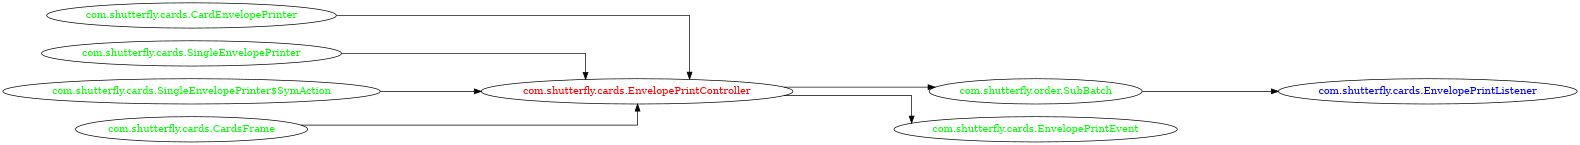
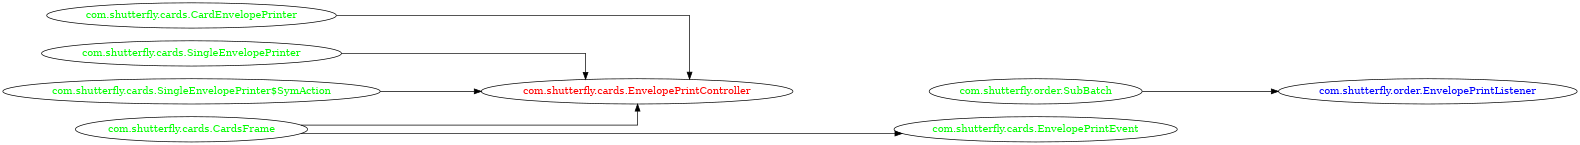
edge "com.shutterfly.cards.EnvelopePrintController" -> "com.shutterfly.order.SubBatch": removed
node "com.shutterfly.cards.EnvelopePrintListener": label "com.shutterfly.cards.EnvelopePrintListener" -> "com.shutterfly.order.EnvelopePrintListener"
edge "com.shutterfly.cards.EnvelopePrintController" -> "com.shutterfly.cards.EnvelopePrintEvent": now "com.shutterfly.cards.CardsFrame" -> "com.shutterfly.cards.EnvelopePrintEvent"
